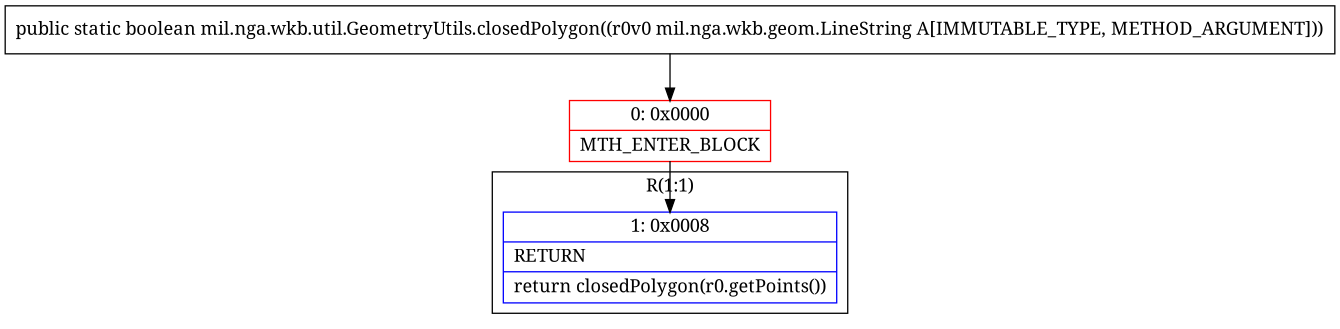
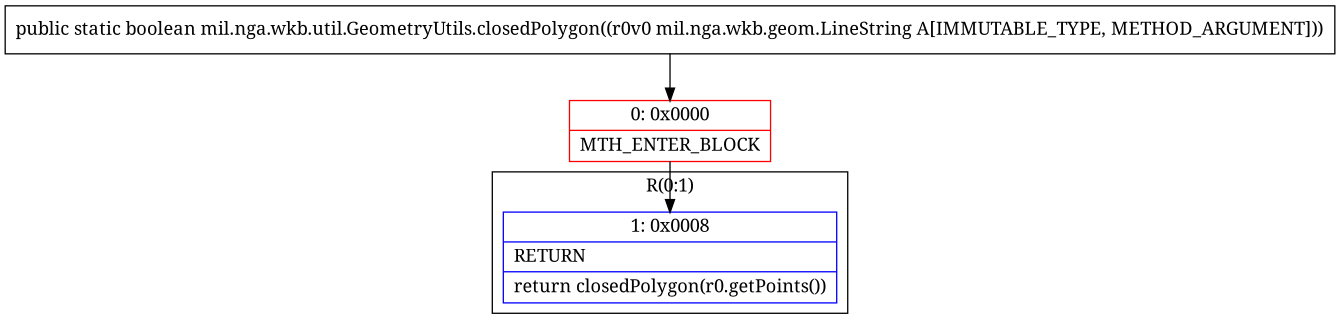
cluster "R(1:1)": label "R(1:1)" -> "R(0:1)"
